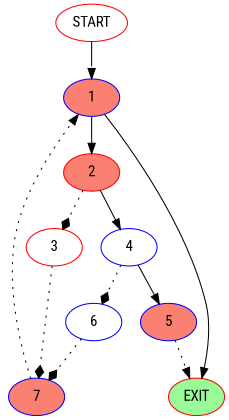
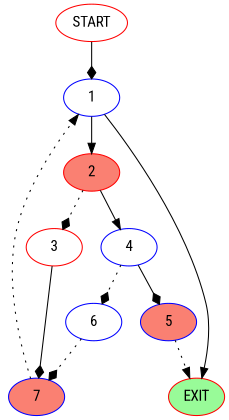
edge "START" -> "1": arrowhead normal -> diamond
node "1": fillcolor salmon -> white
edge "4" -> "5": arrowhead normal -> diamond
edge "3" -> "7": style dotted -> solid
